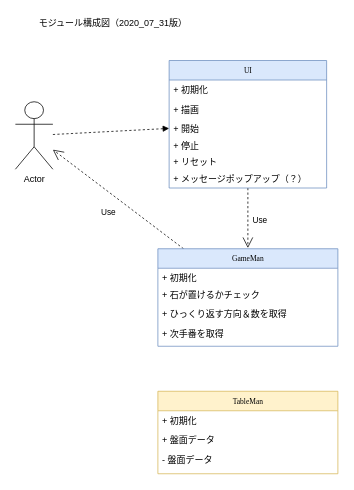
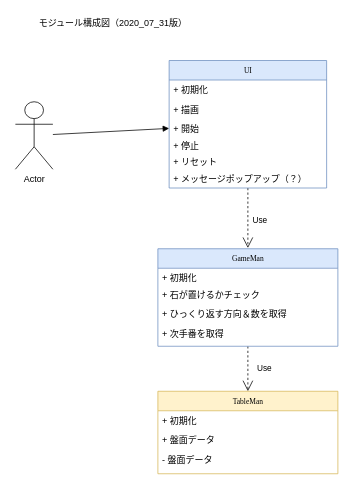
edge "Actor" -> "UI": style dashed -> solid
edge "GameMan" -> "Actor": now "GameMan" -> "TableMan"
